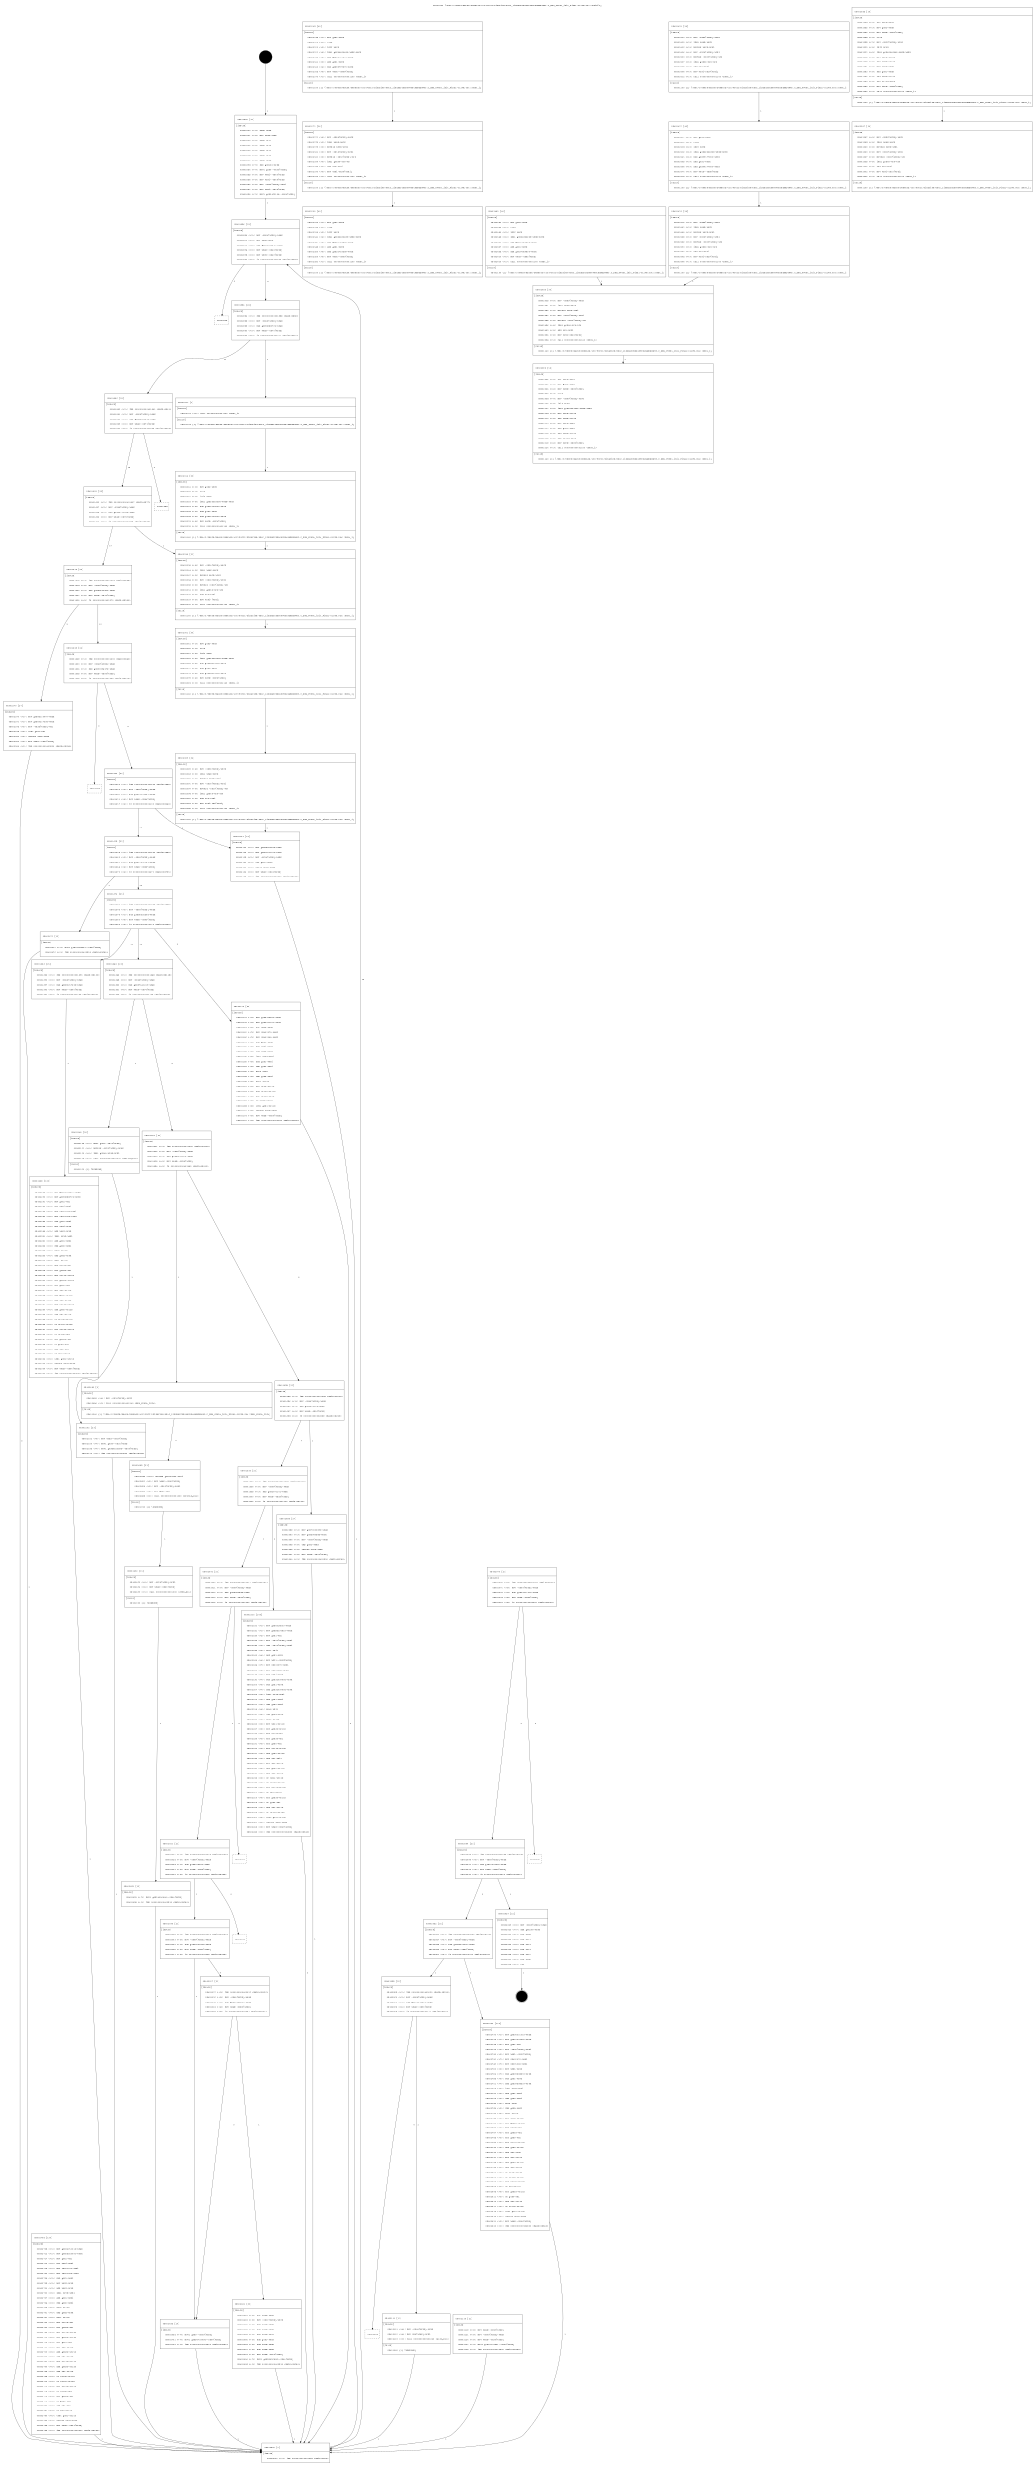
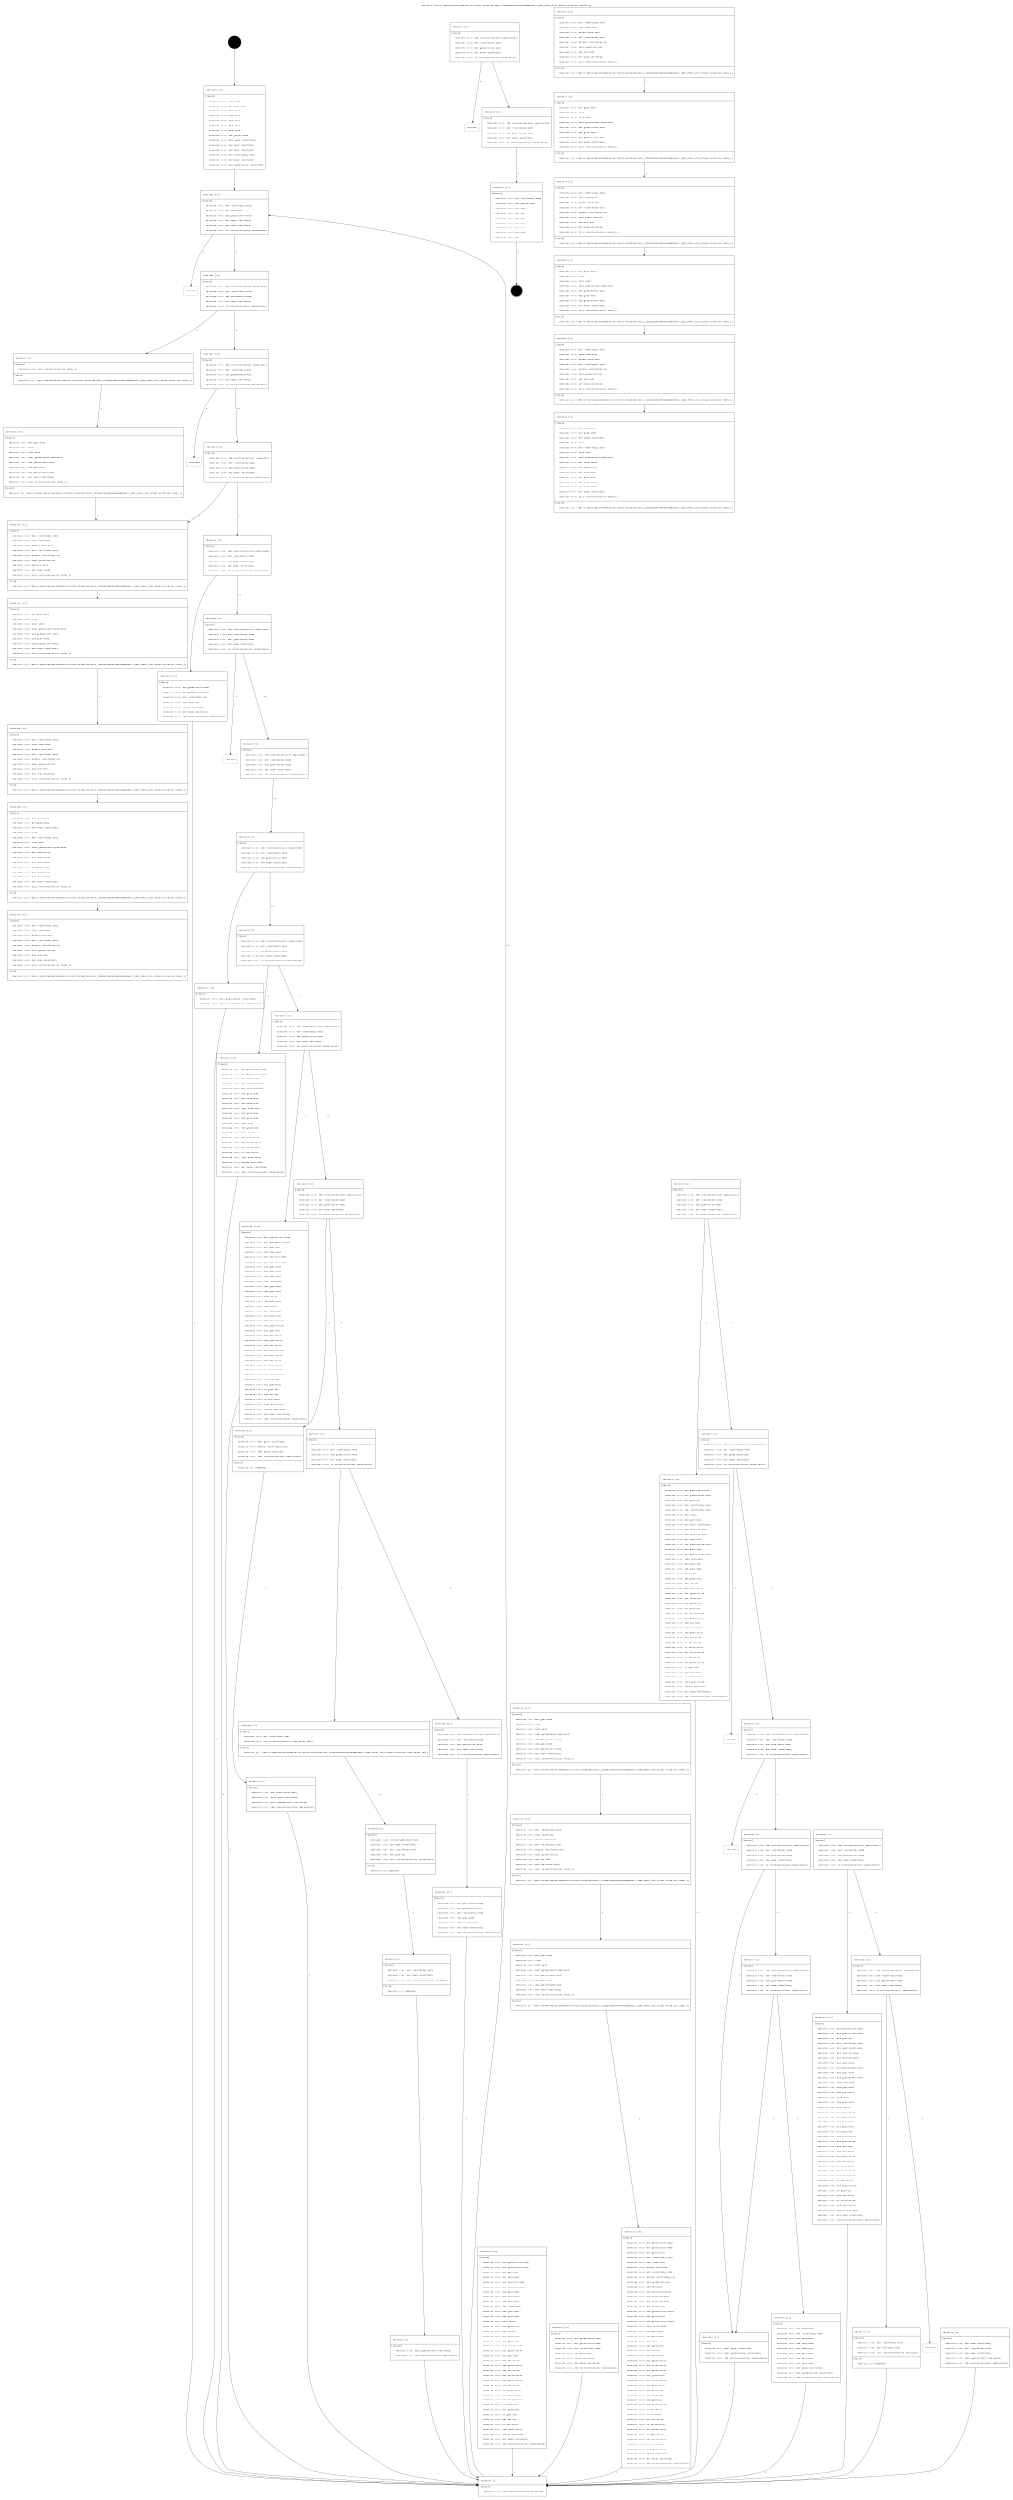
edge "0x40247f [36]" -> "0x4024cb [36]": now "0x40247f [36]" -> "0x4024a3 [40]"
edge "0x402389 [36]" -> "0x402133 [27]": now "0x402389 [36]" -> "0x4023ad [58]"
edge "0x401f44 [25]" -> "0x402133 [27]": removed, label "1"
edge "0x401f76 [25]" -> "0x401fa8 [25]": now "0x401f8f [25]" -> "0x401fa8 [25]"
edge "0x401fda [25]" -> "0x401ff3 [25]": removed, label "7"
edge "0x402089 [25]" -> "0x4020a2 [25]": removed, label "2"
node "0x4025c1 [180]": added
